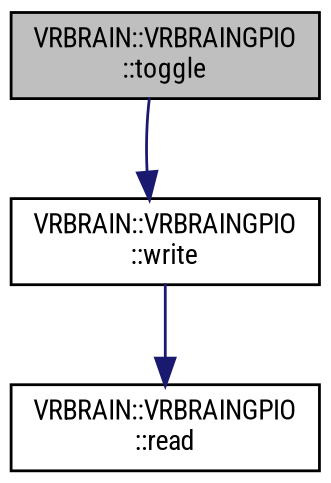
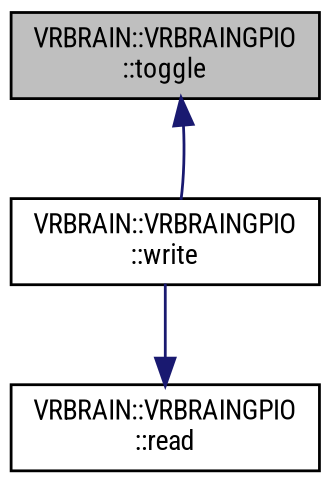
edge "VRBRAIN::VRBRAINGPIO ::toggle" -> "VRBRAIN::VRBRAINGPIO ::write": reversed
